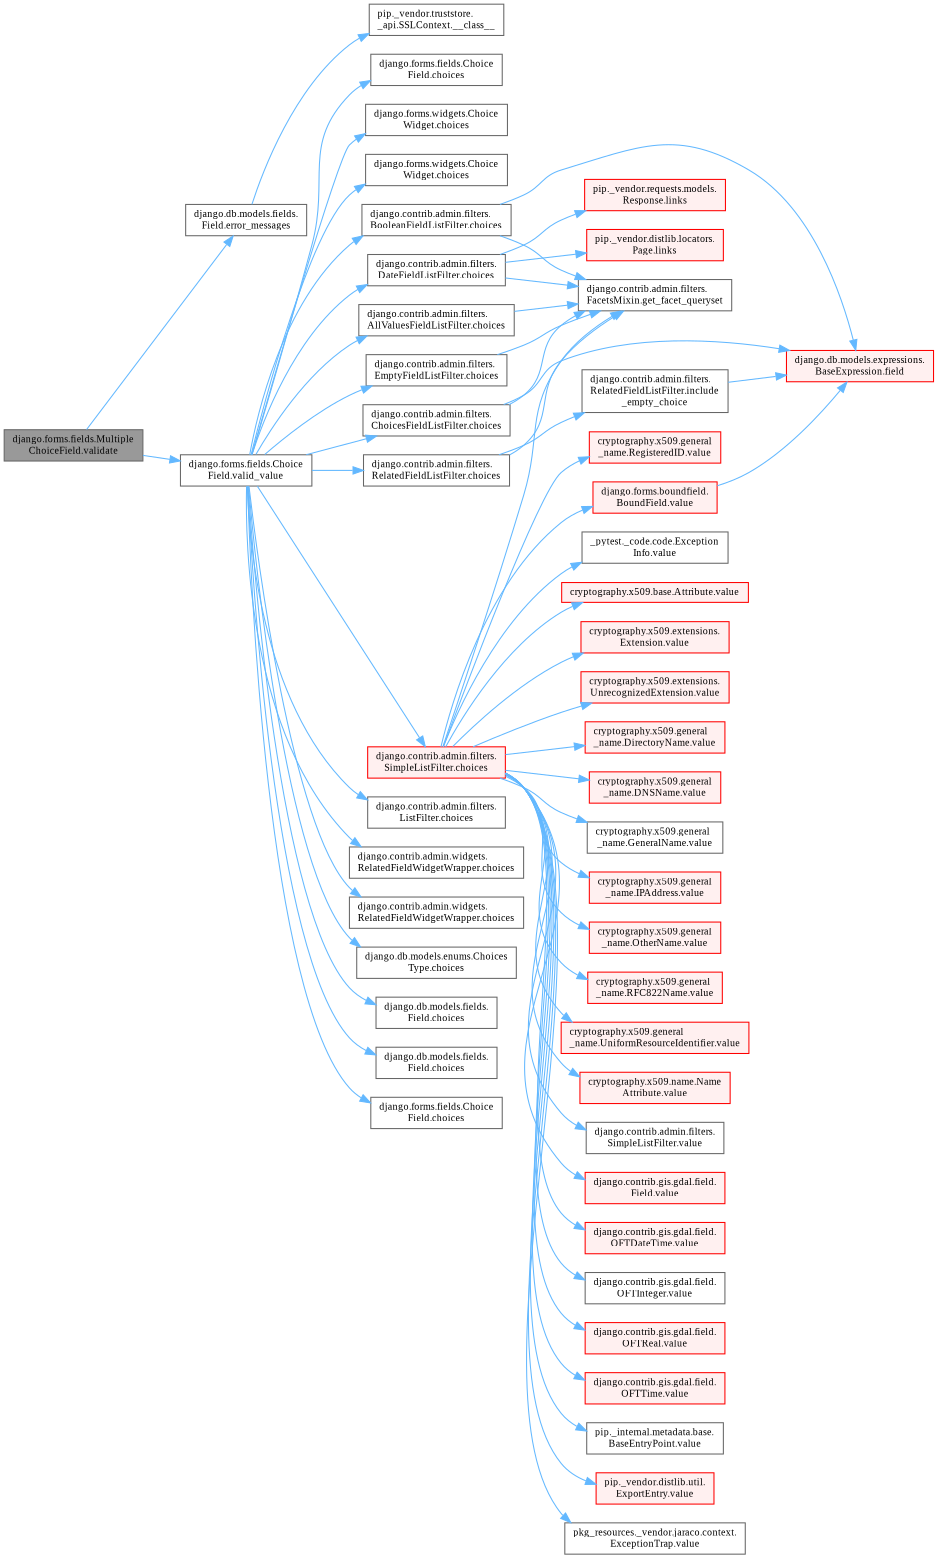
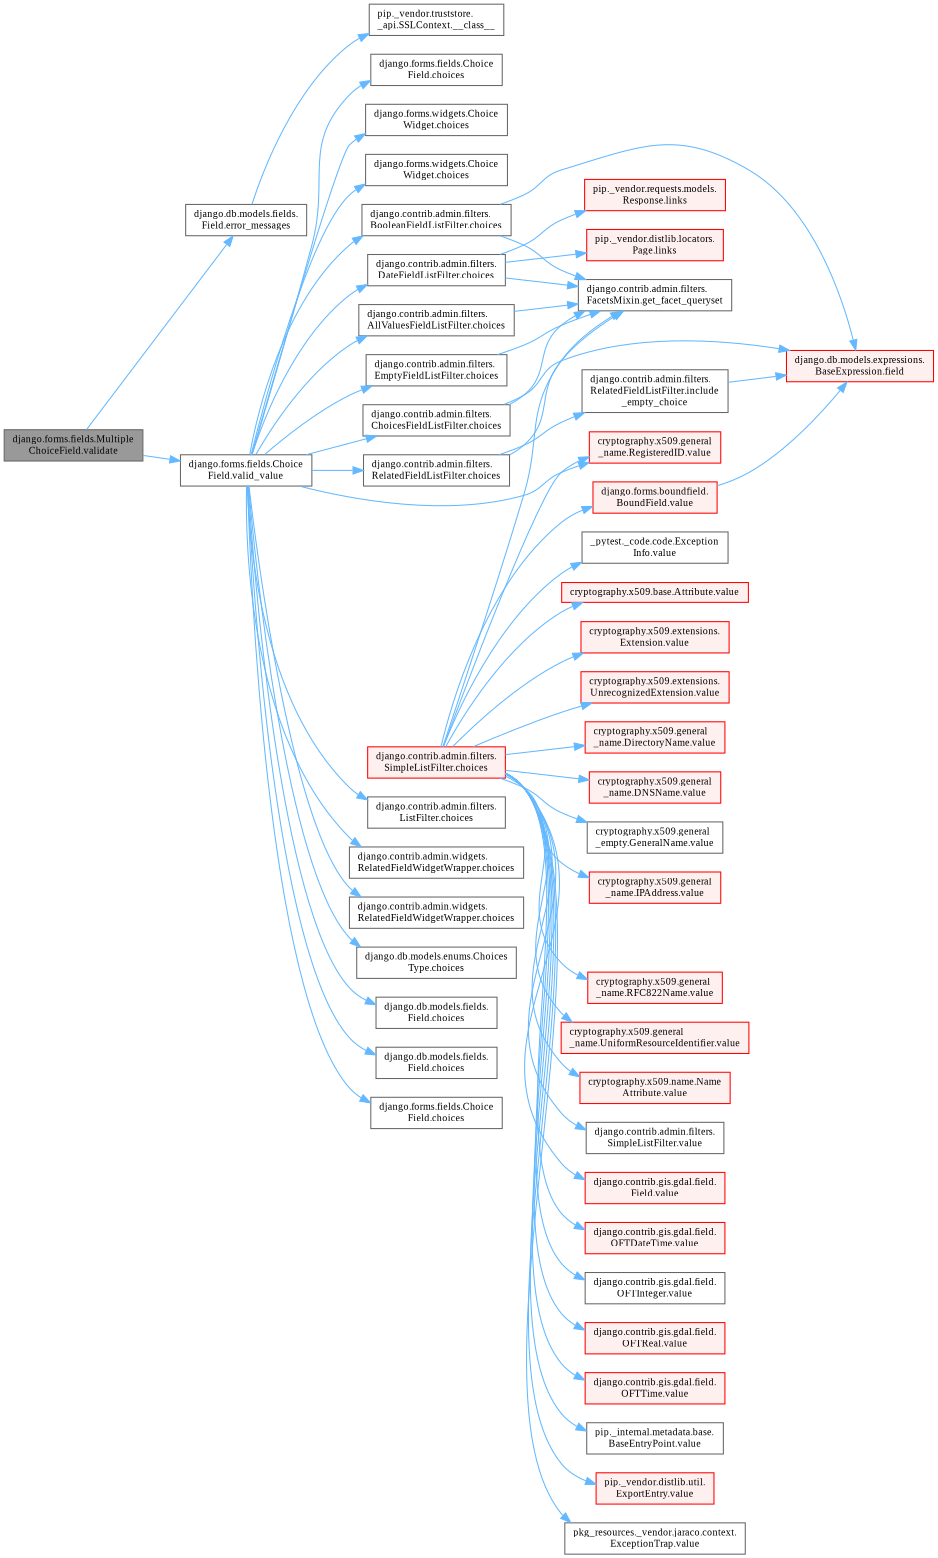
edge "django.forms.fields.Choice Field.valid_value" -> "django.contrib.admin.filters. SimpleListFilter.choices": now "django.forms.fields.Choice Field.valid_value" -> "cryptography.x509.general _name.RegisteredID.value"
node "cryptography.x509.general _name.GeneralName.value": label "cryptography.x509.general _name.GeneralName.value" -> "cryptography.x509.general _empty.GeneralName.value"
node "cryptography.x509.general _name.OtherName.value": removed
